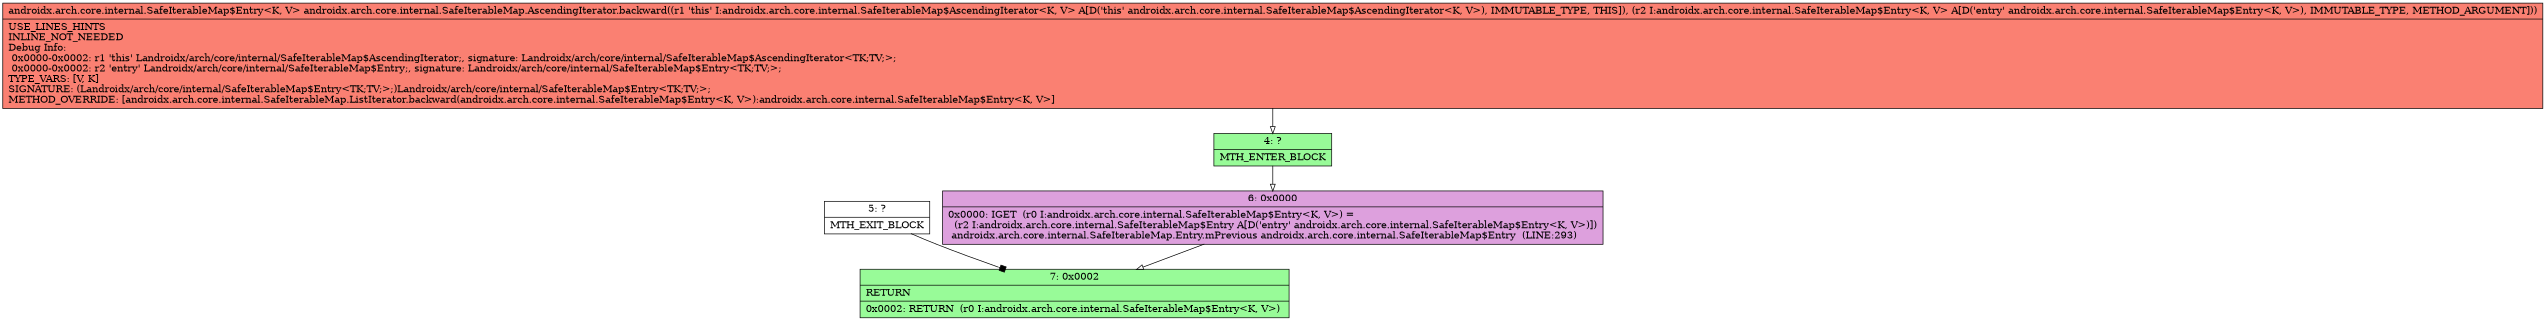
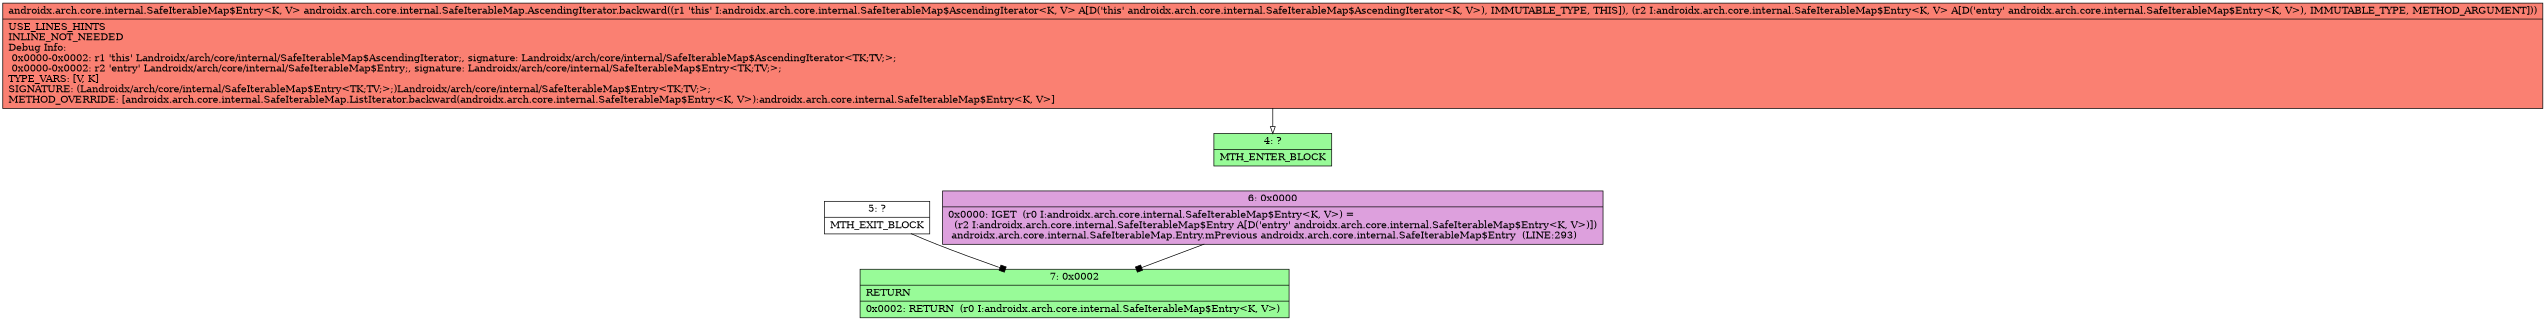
edge "4: ?" -> "6: 0x0000": removed
edge "6: 0x0000" -> "7: 0x0002": arrowhead onormal -> box
